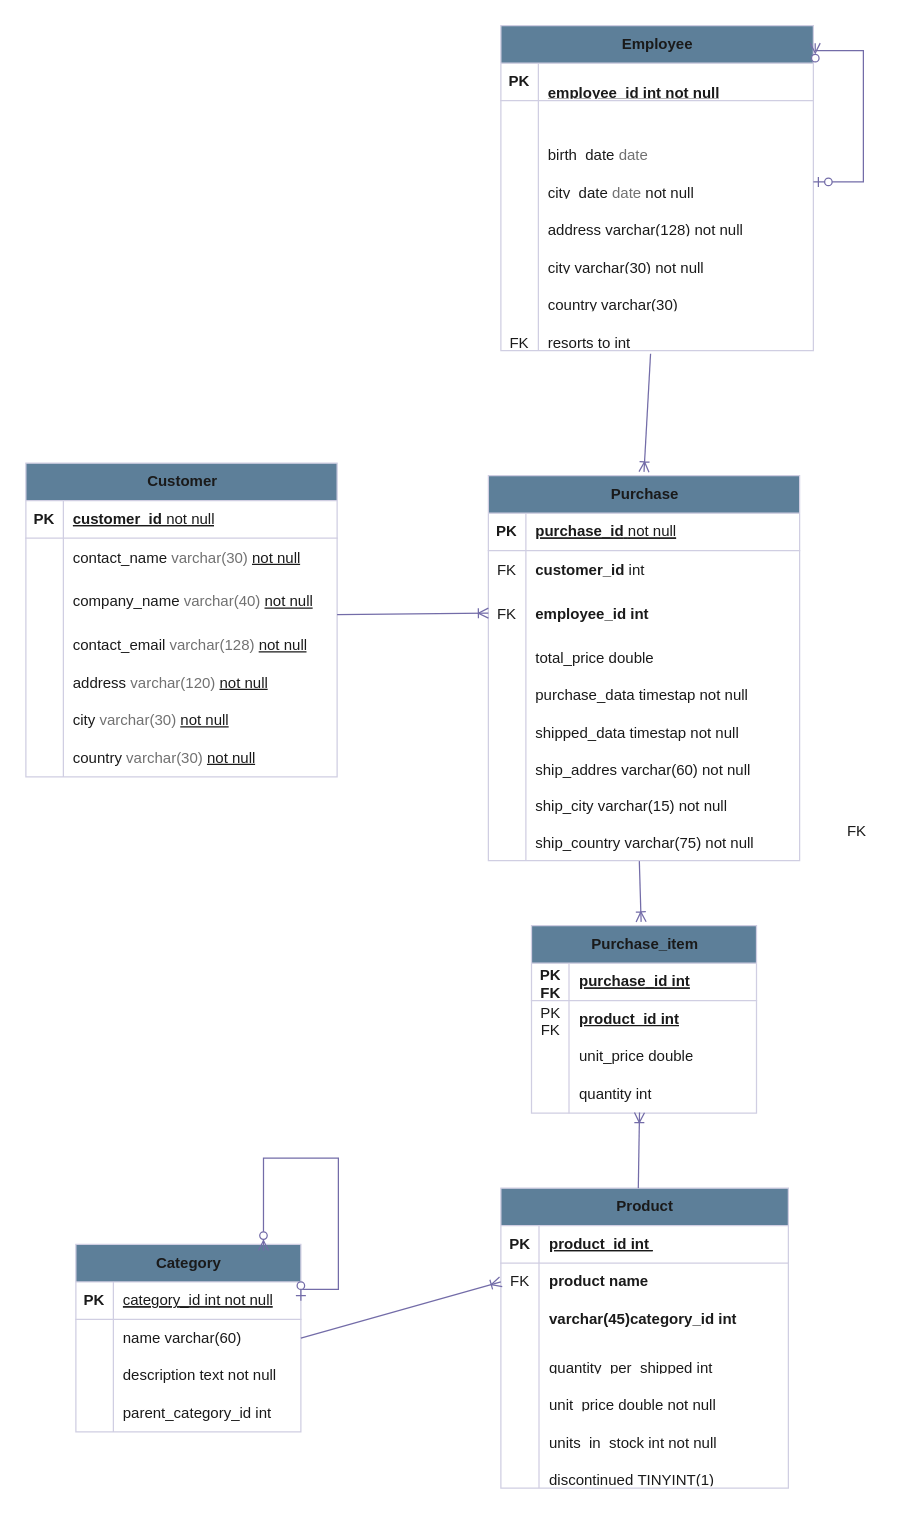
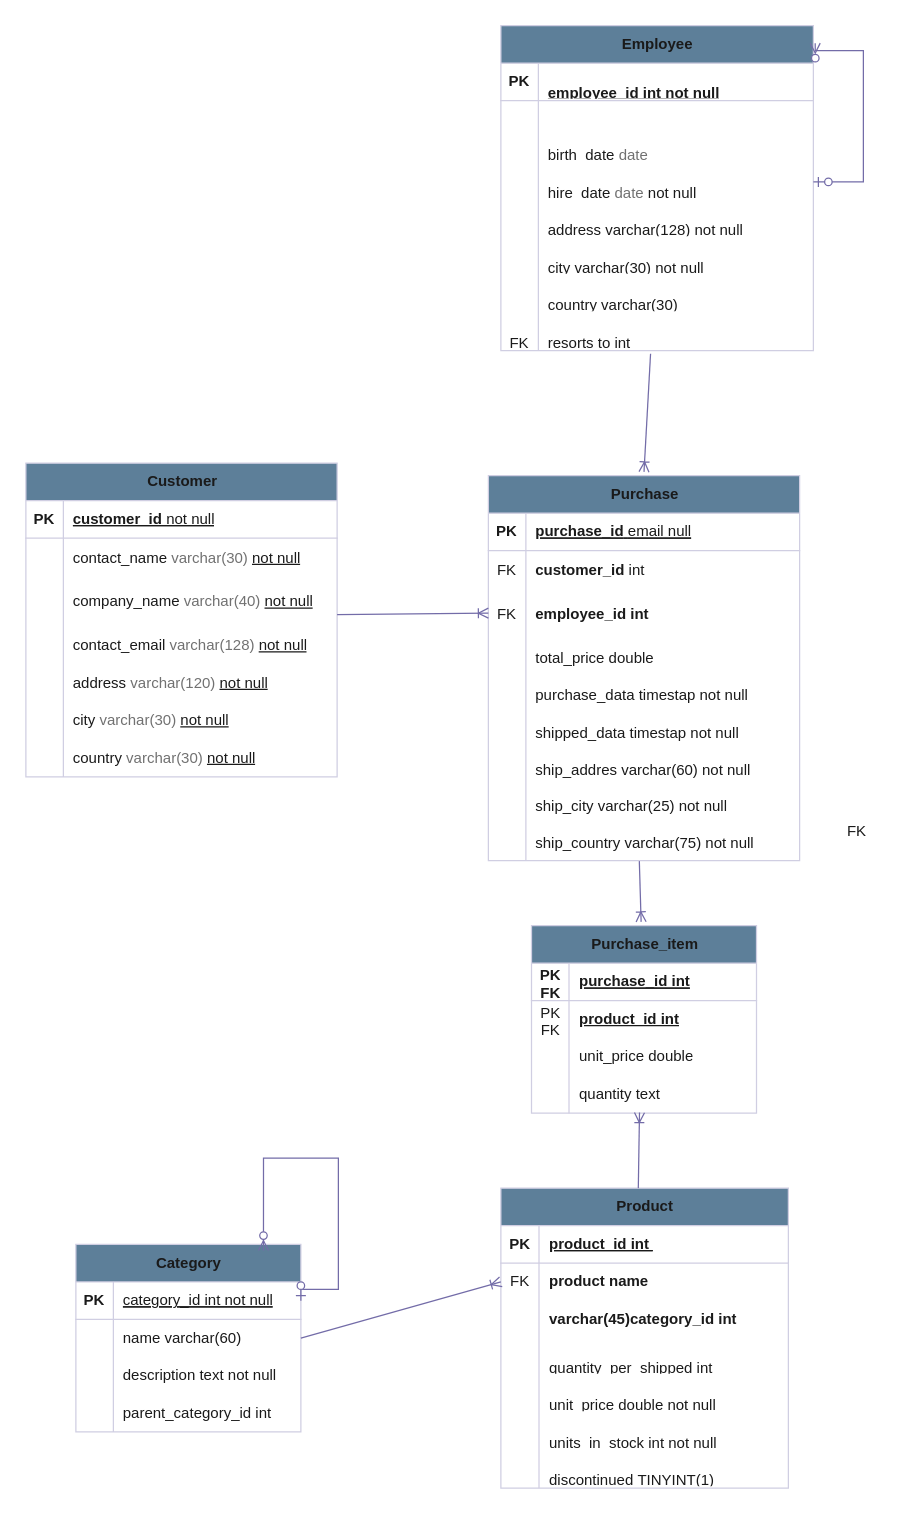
node "city_date date not null": label "city_date date not null" -> "hire_date date not null"
node "purchase_id not null": label "purchase_id not null" -> "purchase_id email null"
node "ship_city varchar(15) not null": label "ship_city varchar(15) not null" -> "ship_city varchar(25) not null"
node "quantity int": label "quantity int" -> "quantity text"
